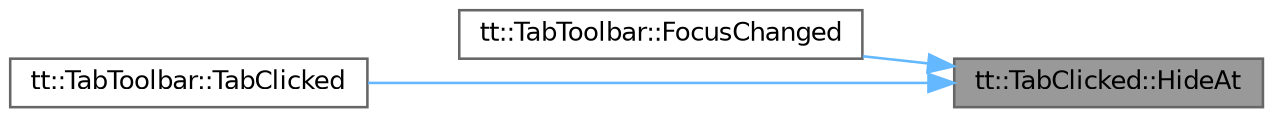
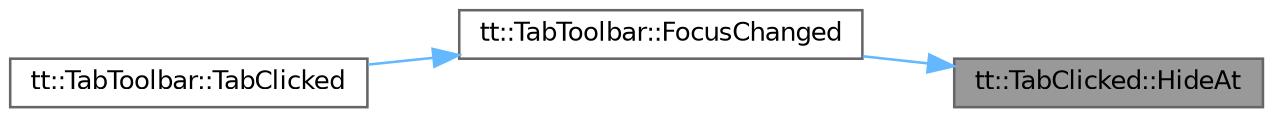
edge "tt::TabToolbar::TabClicked" -> "tt::TabClicked::HideAt": now "tt::TabToolbar::TabClicked" -> "tt::TabToolbar::FocusChanged"
